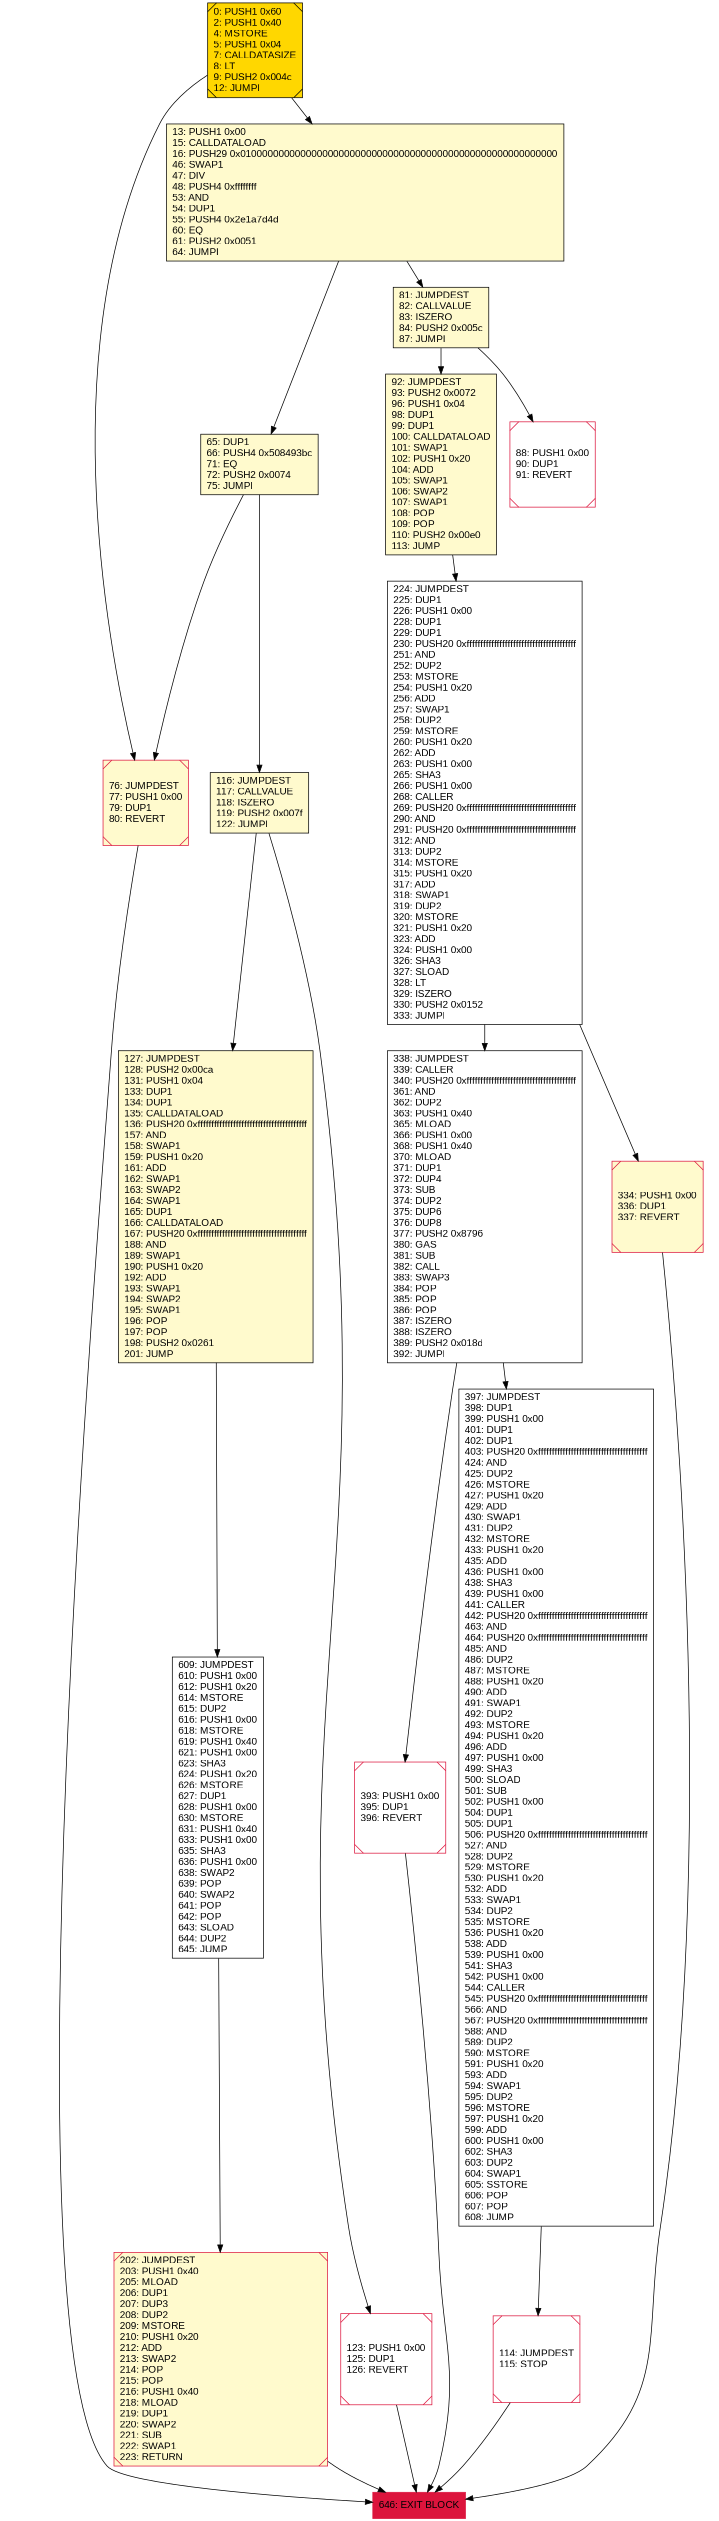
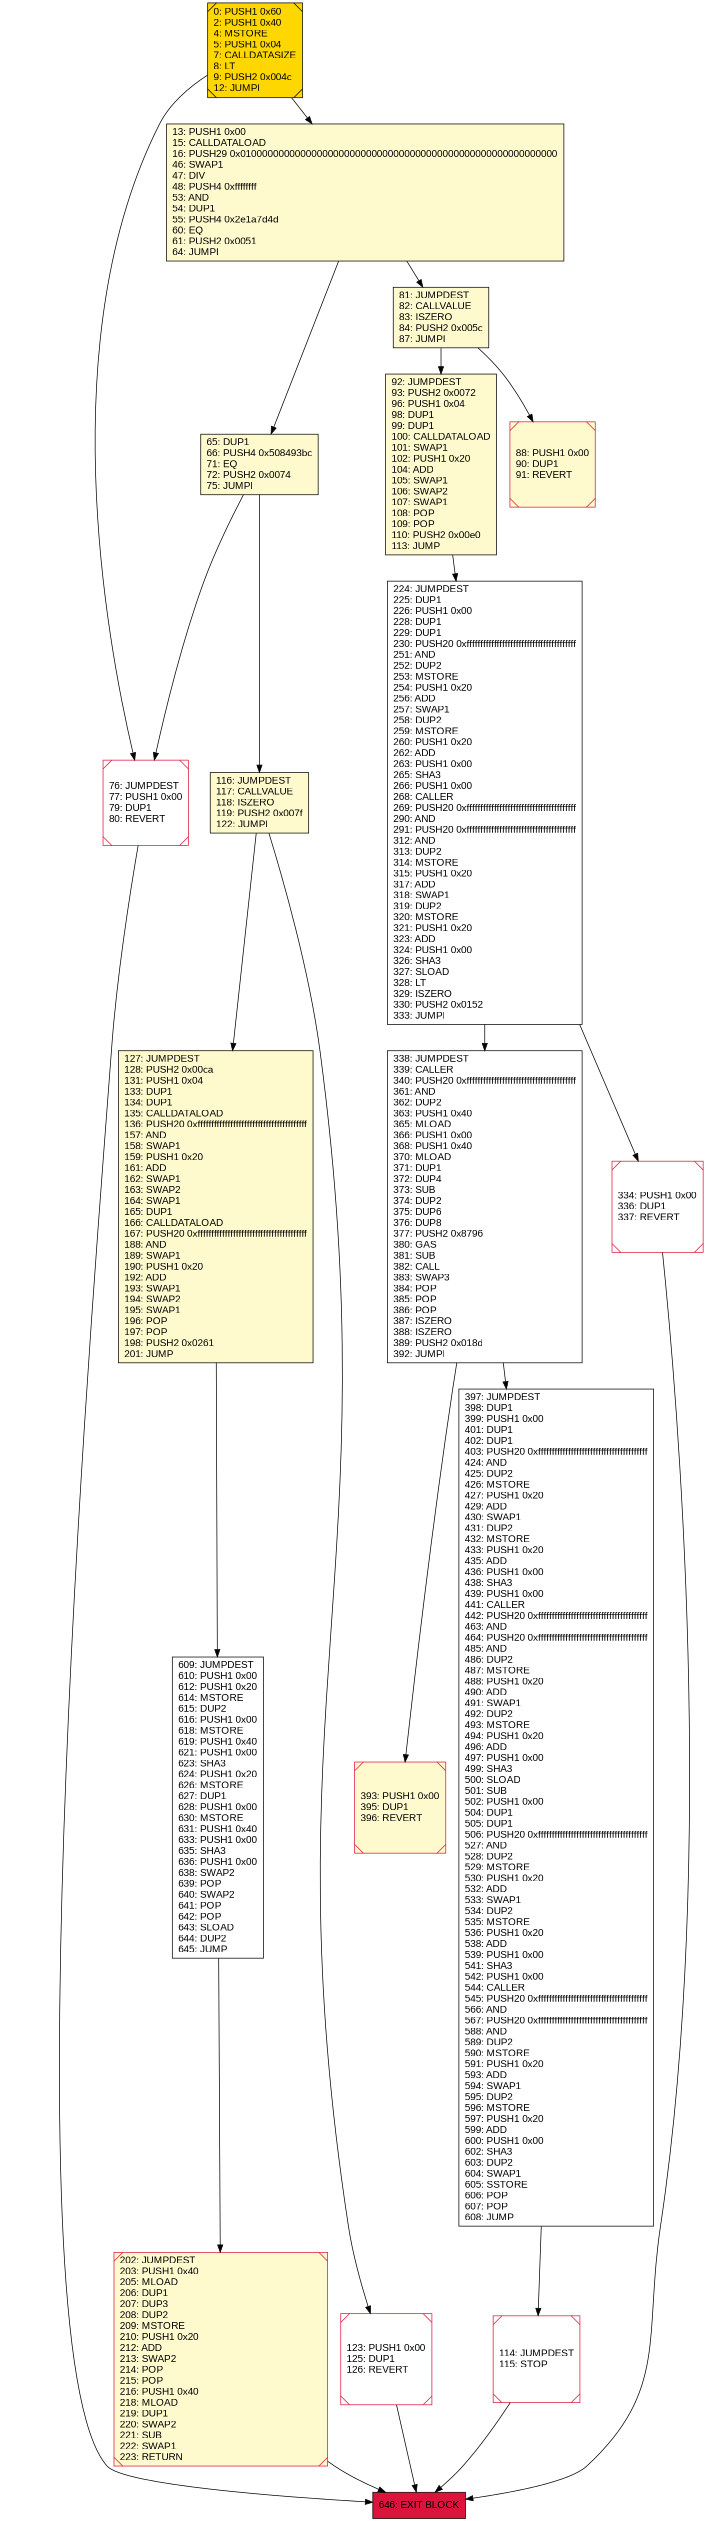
node "88: PUSH1 0x00 90: DUP1 91: REVERT": fillcolor white -> lemonchiffon
node "76: JUMPDEST 77: PUSH1 0x00 79: DUP1 80: REVERT": fillcolor lemonchiffon -> white
node "334: PUSH1 0x00 336: DUP1 337: REVERT": fillcolor lemonchiffon -> white
node "393: PUSH1 0x00 395: DUP1 396: REVERT": fillcolor white -> lemonchiffon
edge "393: PUSH1 0x00 395: DUP1 396: REVERT" -> "646: EXIT BLOCK": removed
node "646: EXIT BLOCK": color crimson -> black
